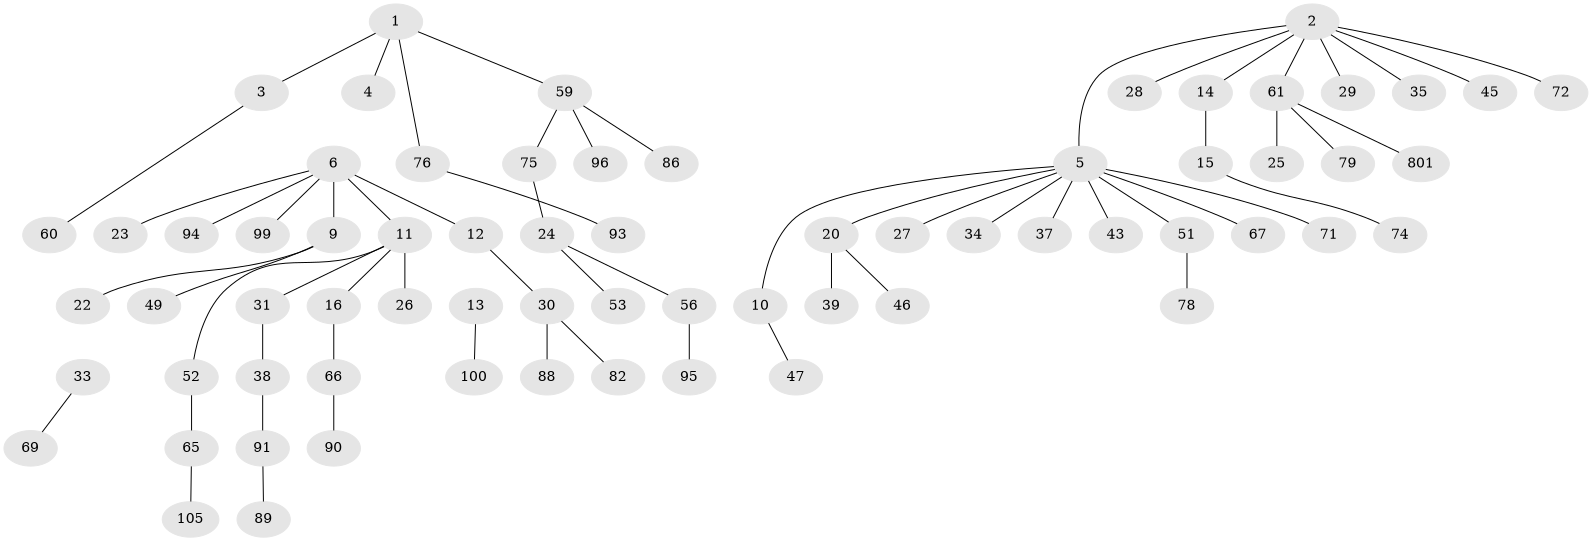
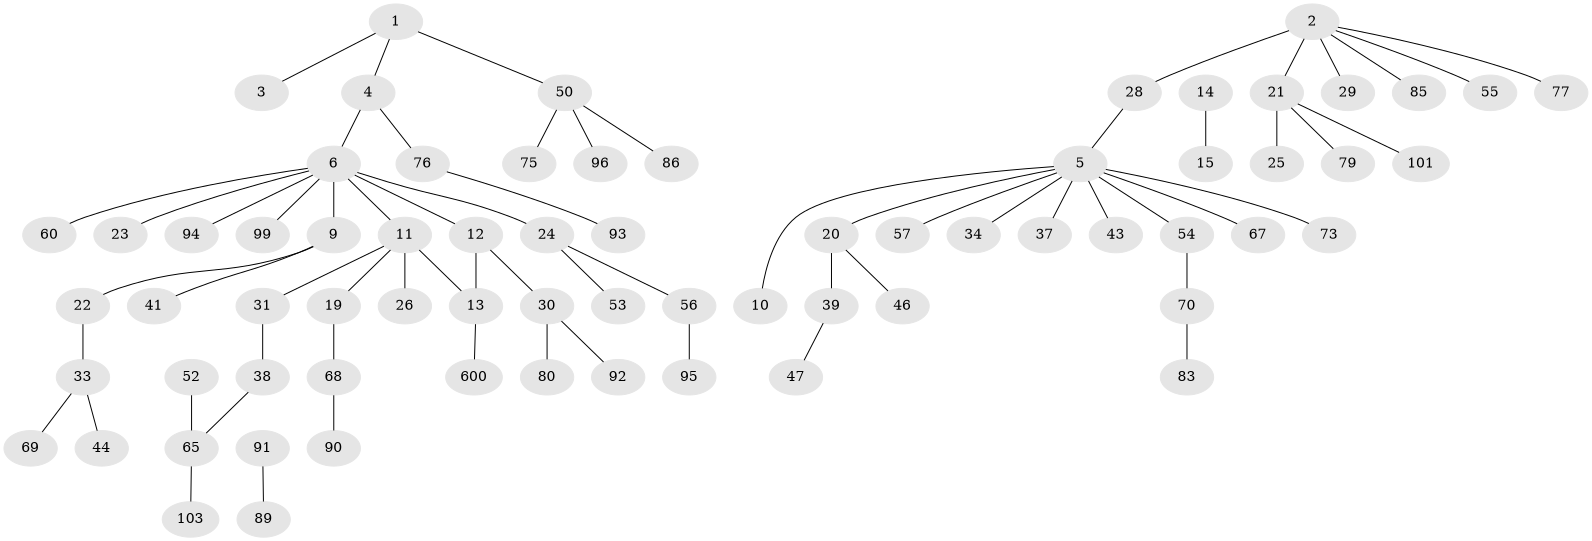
edge "2" -- "5": now "28" -- "5"
edge "2" -- "14": removed
edge "1" -- "76": now "4" -- "76"
node "59": label "59" -> "50"
node "61": label "61" -> "21"
node "35": label "35" -> "85"
node "45": label "45" -> "55"
node "72": label "72" -> "77"
edge "4" -- "6": added
edge "3" -- "60": now "6" -- "60"
node "801": label "801" -> "101"
edge "75" -- "24": now "6" -- "24"
node "27": label "27" -> "57"
node "51": label "51" -> "54"
node "71": label "71" -> "73"
node "74": removed
edge "11" -- "52": now "11" -- "13"
edge "12" -- "13": added
node "49": label "49" -> "41"
node "16": label "16" -> "19"
node "78": label "78" -> "70"
edge "22" -- "33": added
edge "10" -- "47": now "39" -- "47"
node "66": label "66" -> "68"
node "100": label "100" -> "600"
node "88": label "88" -> "80"
node "82": label "82" -> "92"
node "83": added
edge "38" -- "91": now "38" -- "65"
node "44": added
node "105": label "105" -> "103"
